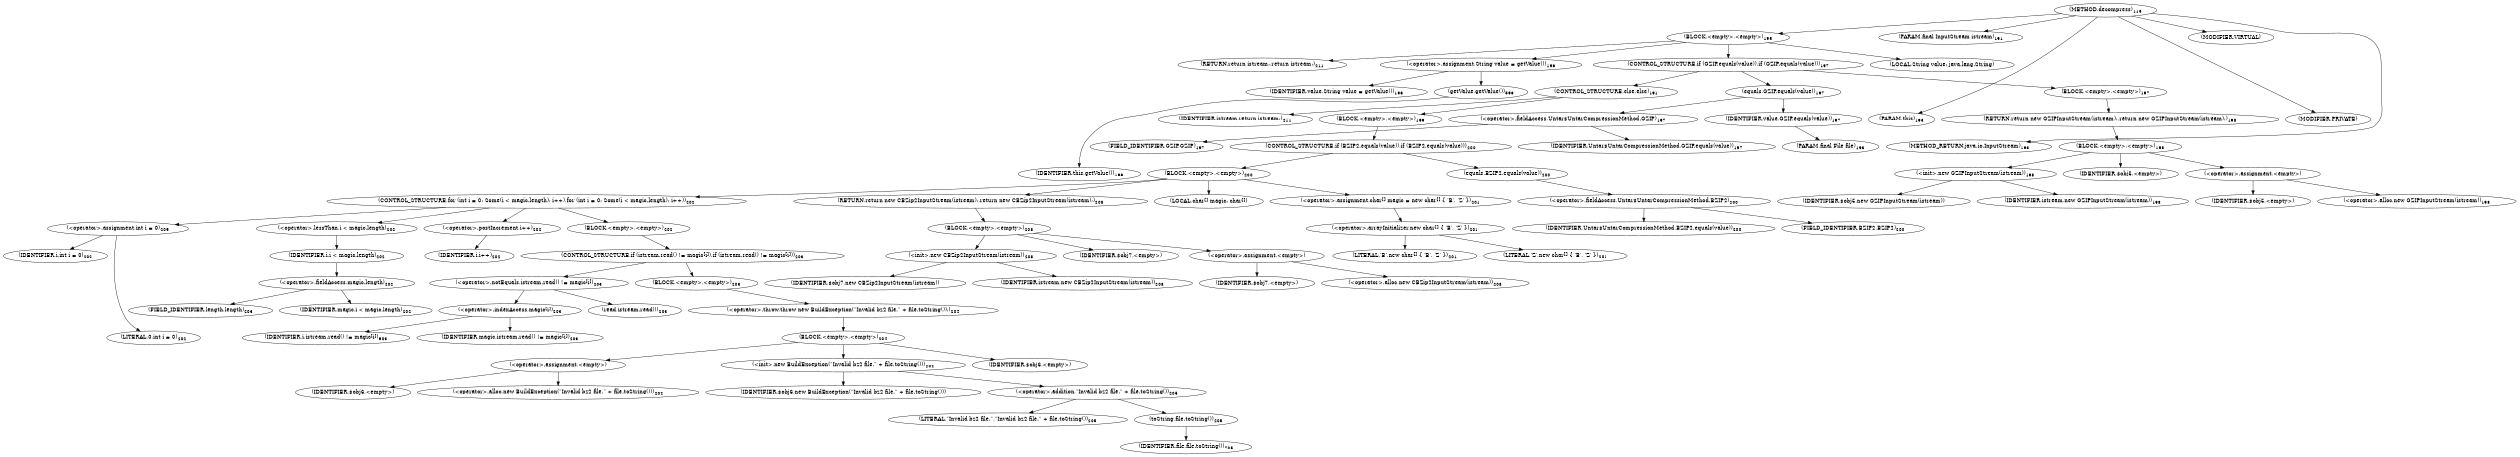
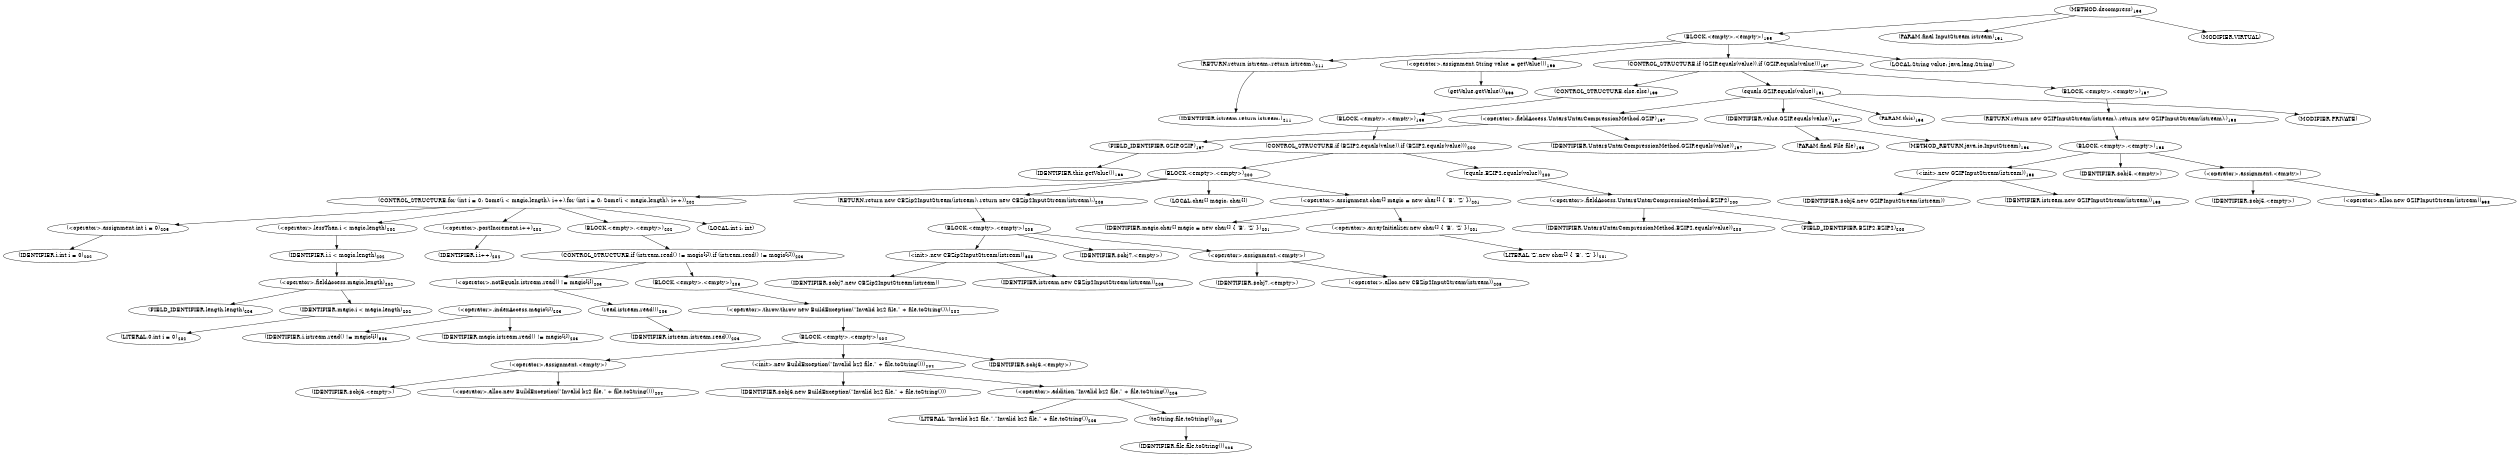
node "(METHOD,decompress)": text "113" -> "193"
edge "(METHOD,decompress)" -> "(MODIFIER,PRIVATE)": now "(equals,GZIP.equals(value))" -> "(MODIFIER,PRIVATE)"
edge "(METHOD,decompress)" -> "(PARAM,this)": now "(equals,GZIP.equals(value))" -> "(PARAM,this)"
node "(IDENTIFIER,value,String value = getValue())": removed
node "(CONTROL_STRUCTURE,else,else)": text "191" -> "199"
node "(equals,GZIP.equals(value))": text "197" -> "191"
edge "(getValue,getValue())" -> "(IDENTIFIER,this,getValue())": now "(FIELD_IDENTIFIER,GZIP,GZIP)" -> "(IDENTIFIER,this,getValue())"
edge "(CONTROL_STRUCTURE,else,else)" -> "(IDENTIFIER,istream,return istream;)": now "(RETURN,return istream;,return istream;)" -> "(IDENTIFIER,istream,return istream;)"
edge "(METHOD,decompress)" -> "(METHOD_RETURN,java.io.InputStream)": now "(IDENTIFIER,value,GZIP.equals(value))" -> "(METHOD_RETURN,java.io.InputStream)"
node "(<operator>.alloc,new GZIPInputStream(istream))": text "198" -> "698"
node "(LOCAL,int i: int)": added
node "(IDENTIFIER,magic,char[] magic = new char[] { 'B', 'Z' })": added
node "(<init>,new CBZip2InputStream(istream))": text "208" -> "608"
node "(LITERAL,'B',new char[] { 'B', 'Z' })": removed
edge "(<operator>.assignment,int i = 0)" -> "(LITERAL,0,int i = 0)": now "(IDENTIFIER,magic,i < magic.length)" -> "(LITERAL,0,int i = 0)"
edge "(<operator>.notEquals,istream.read() != magic[i])" -> "(<operator>.indexAccess,magic[i])": removed
node "(IDENTIFIER,istream,istream.read())": added
node "(toString,file.toString())": text "205" -> "202"
node "(IDENTIFIER,file,file.toString())": text "705" -> "205"
